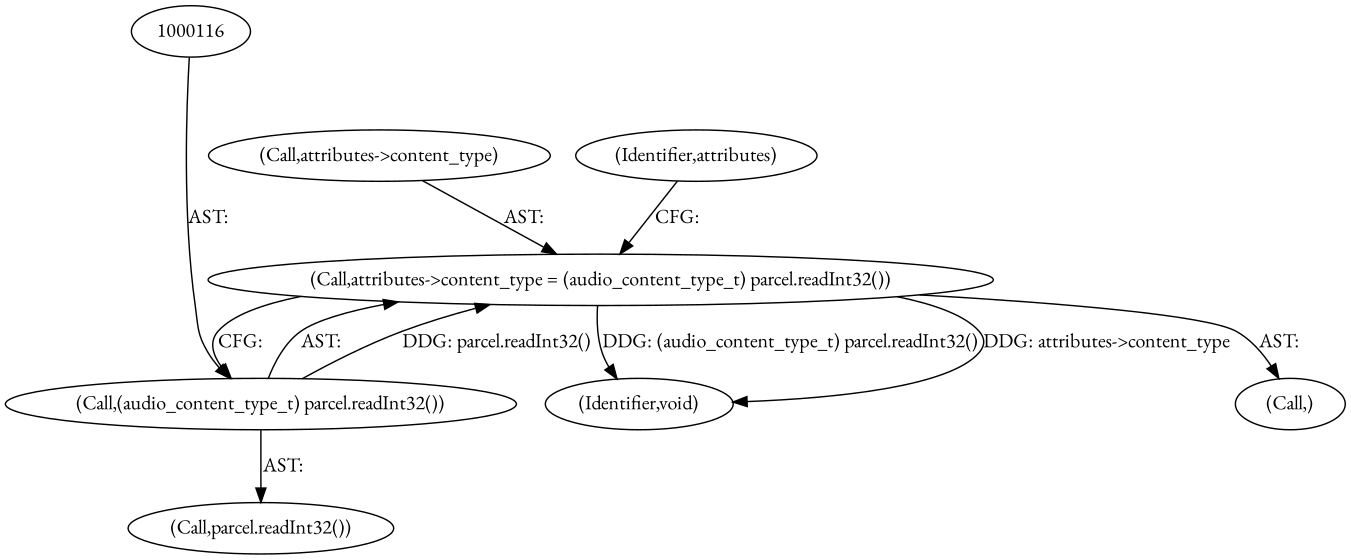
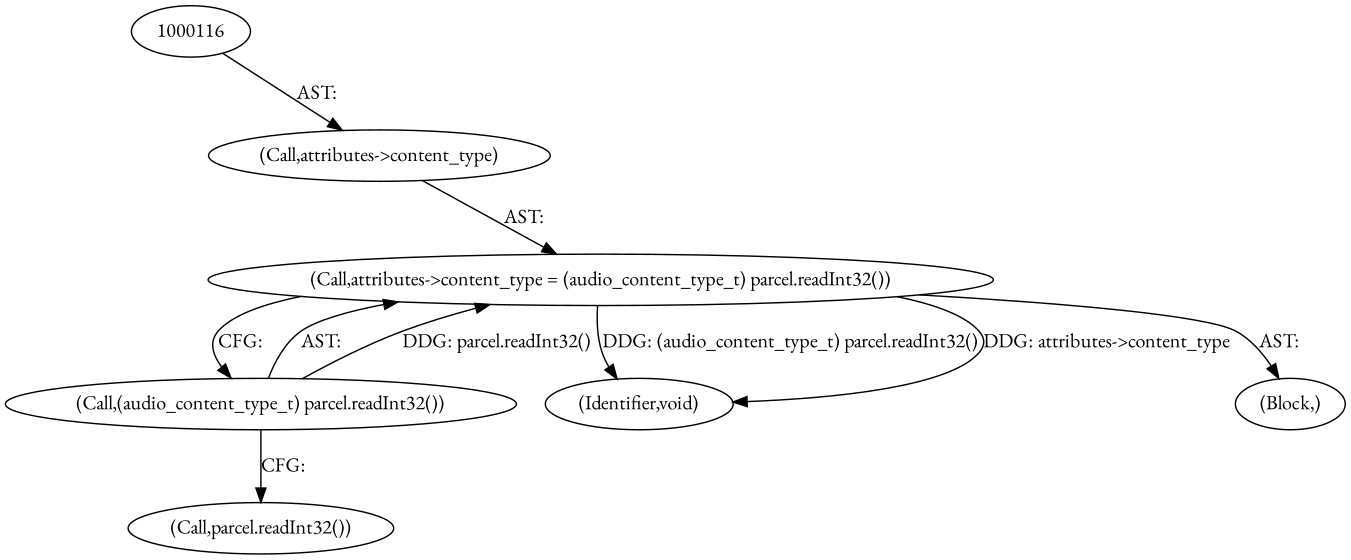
node "(Identifier,attributes)": removed
edge "1000116" -> "(Call,(audio_content_type_t) parcel.readInt32())": now "1000116" -> "(Call,attributes->content_type)"
node "(Call,)": label "(Call,)" -> "(Block,)"
edge "(Call,(audio_content_type_t) parcel.readInt32())" -> "(Call,parcel.readInt32())": label "AST: " -> "CFG: "
